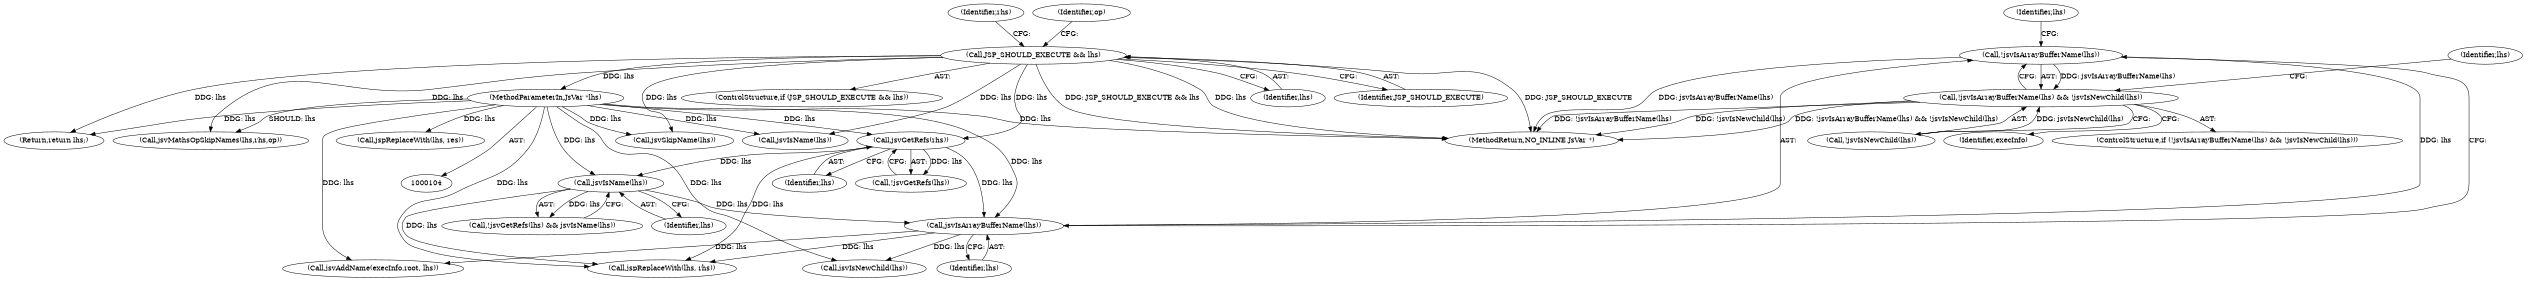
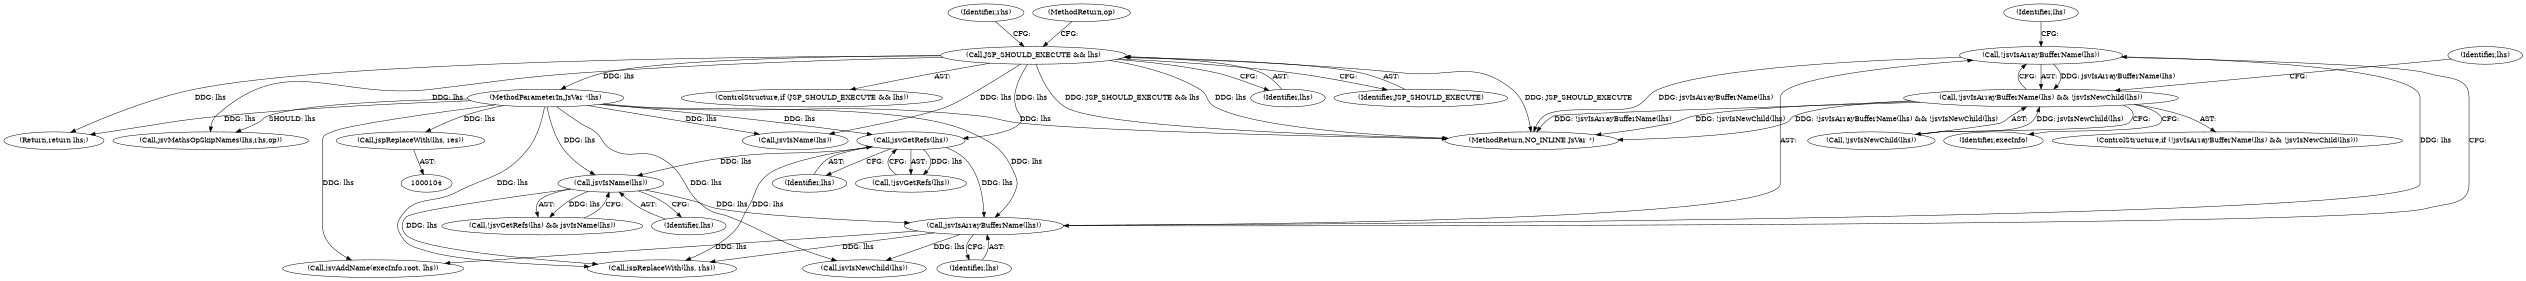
node "(Identifier,op)": label "(Identifier,op)" -> "(MethodReturn,op)"
node "(Call,jsvSkipName(lhs))": removed
node "(Call,jsvGetRefs(rhs))": label "(Call,jsvGetRefs(rhs))" -> "(Call,jsvGetRefs(lhs))"
edge "(MethodParameterIn,JsVar *lhs)" -> "1000104": now "(Call,jspReplaceWith(lhs, res))" -> "1000104"
